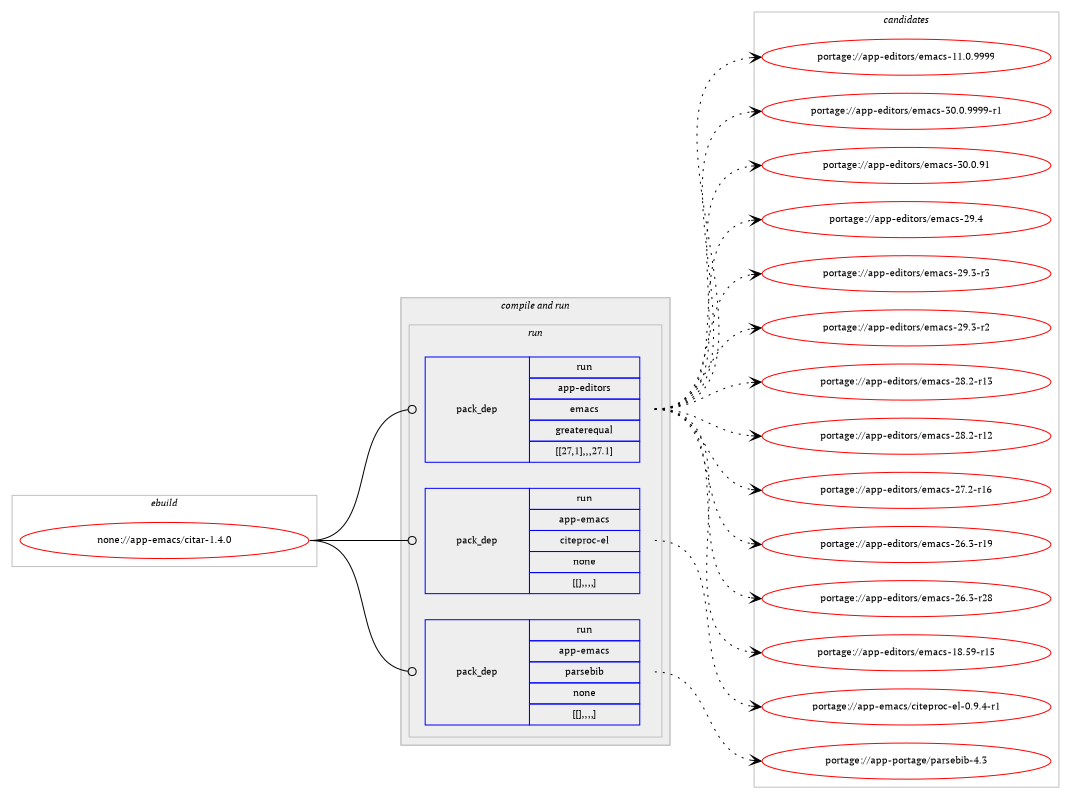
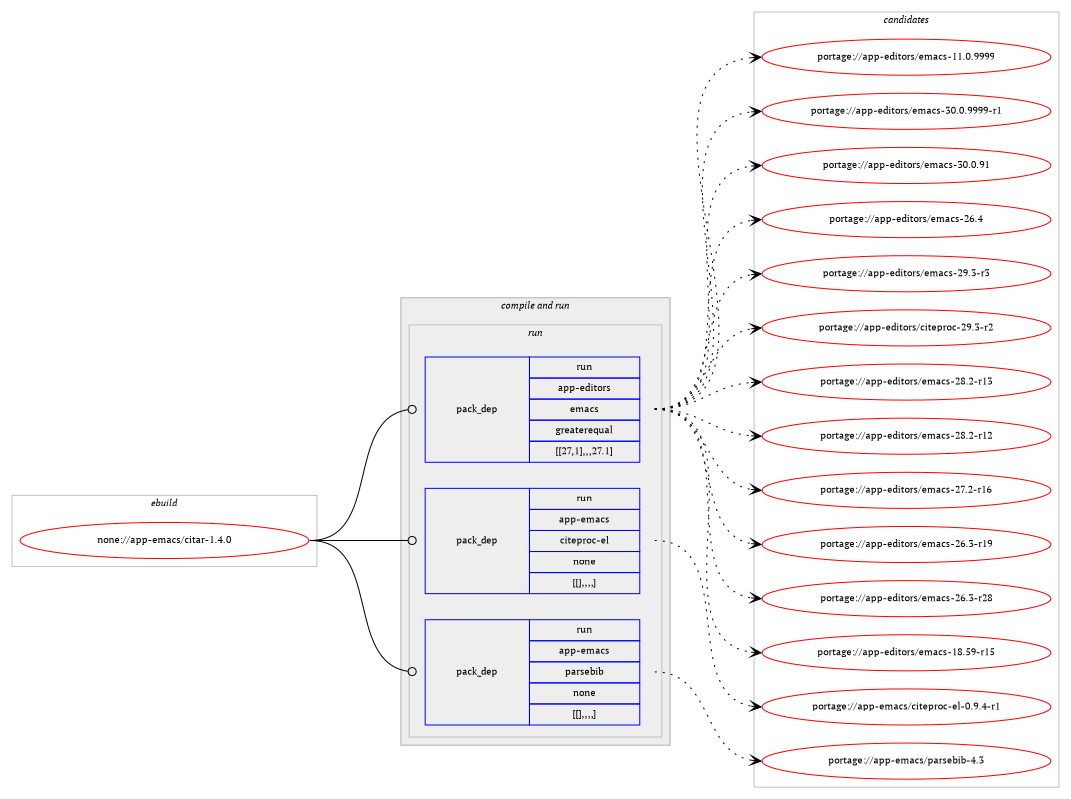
node "portage://app-editors/emacs-29.4": label "portage://app-editors/emacs-29.4" -> "portage://app-editors/emacs-26.4"
node "portage://app-editors/emacs-29.3-r2": label "portage://app-editors/emacs-29.3-r2" -> "portage://app-editors/citeproc-29.3-r2"
node "portage://app-portage/parsebib-4.3": label "portage://app-portage/parsebib-4.3" -> "portage://app-emacs/parsebib-4.3"
